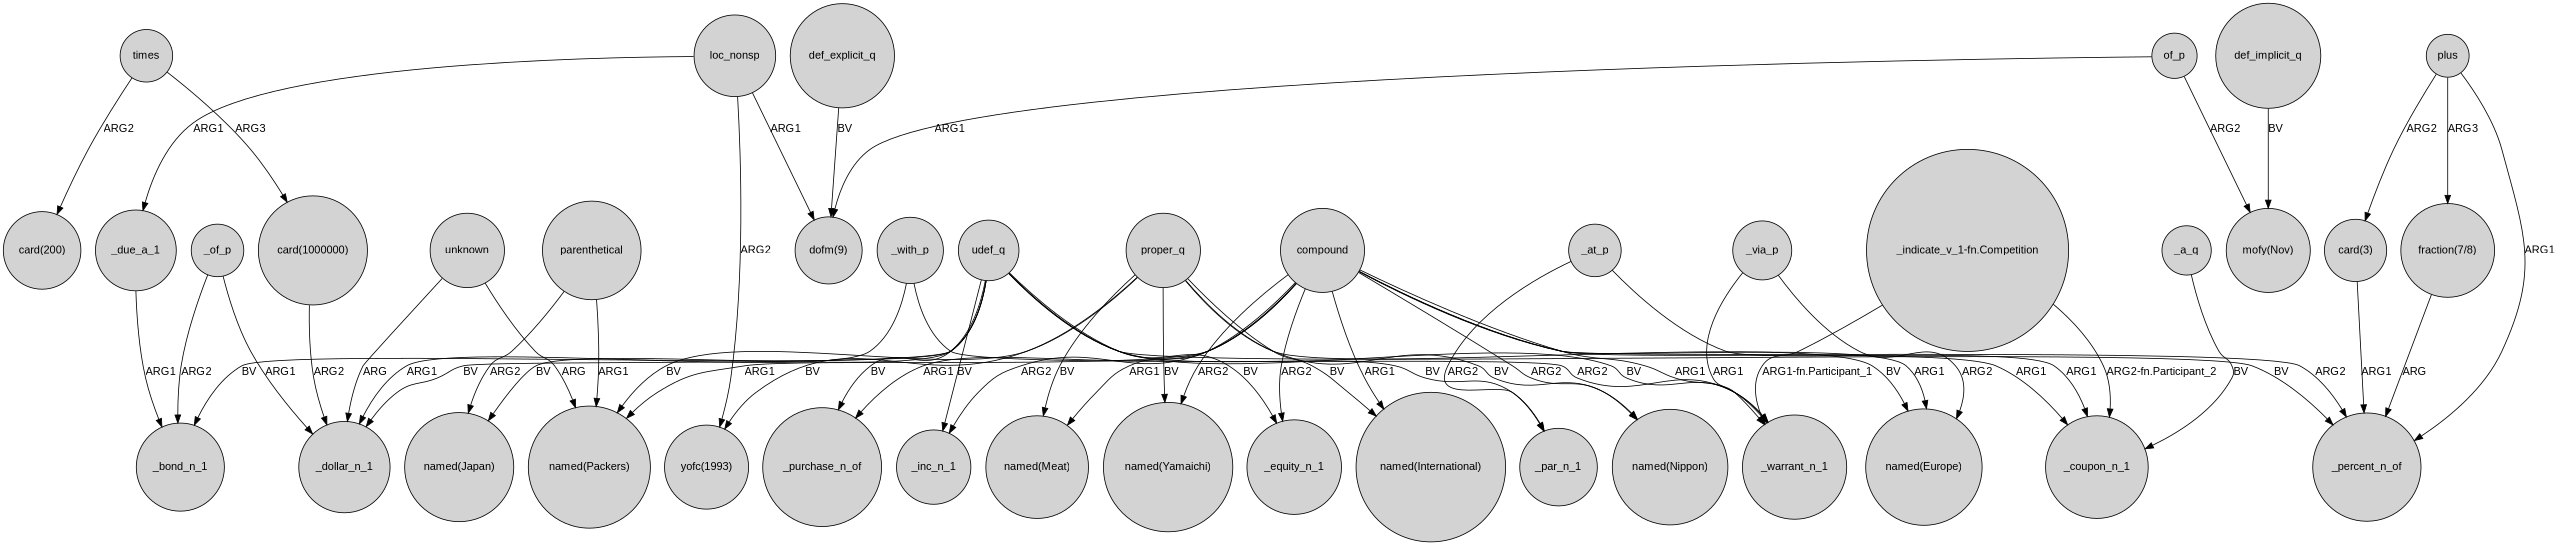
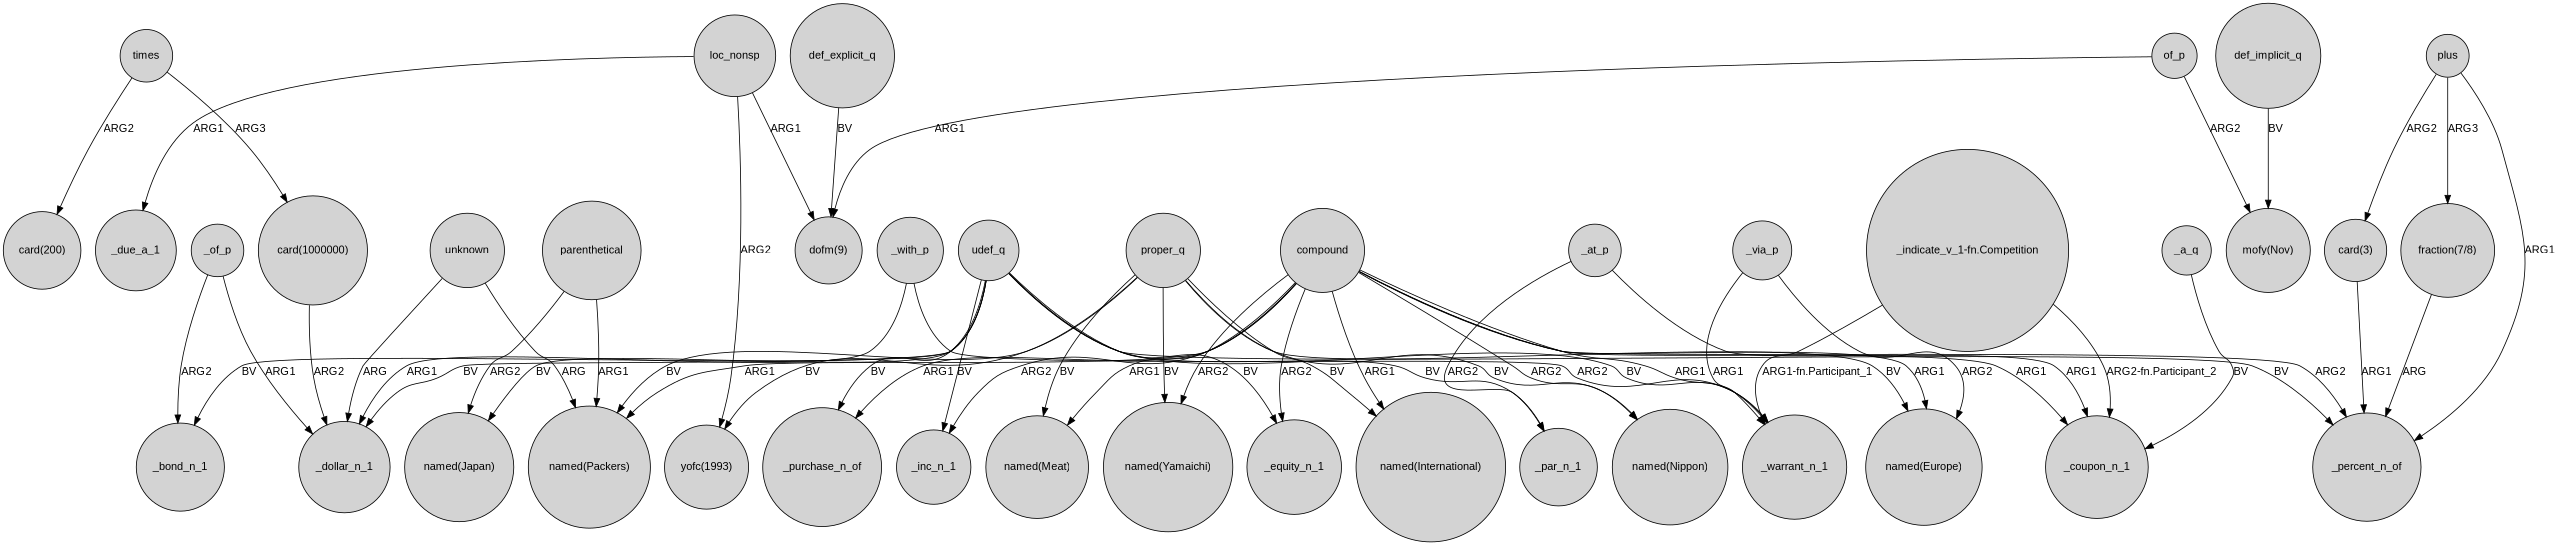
edge "_due_a_1" -> "_bond_n_1": removed, label "ARG1"
